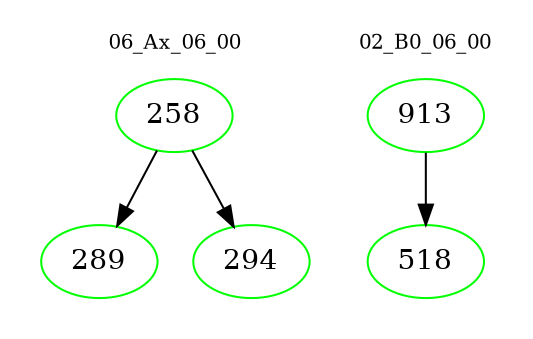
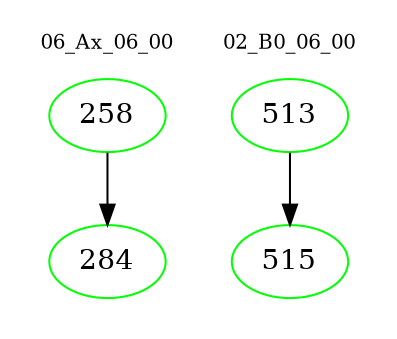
node "913": label "913" -> "513"
node "289": removed
node "294": label "294" -> "284"
node "518": label "518" -> "515"
